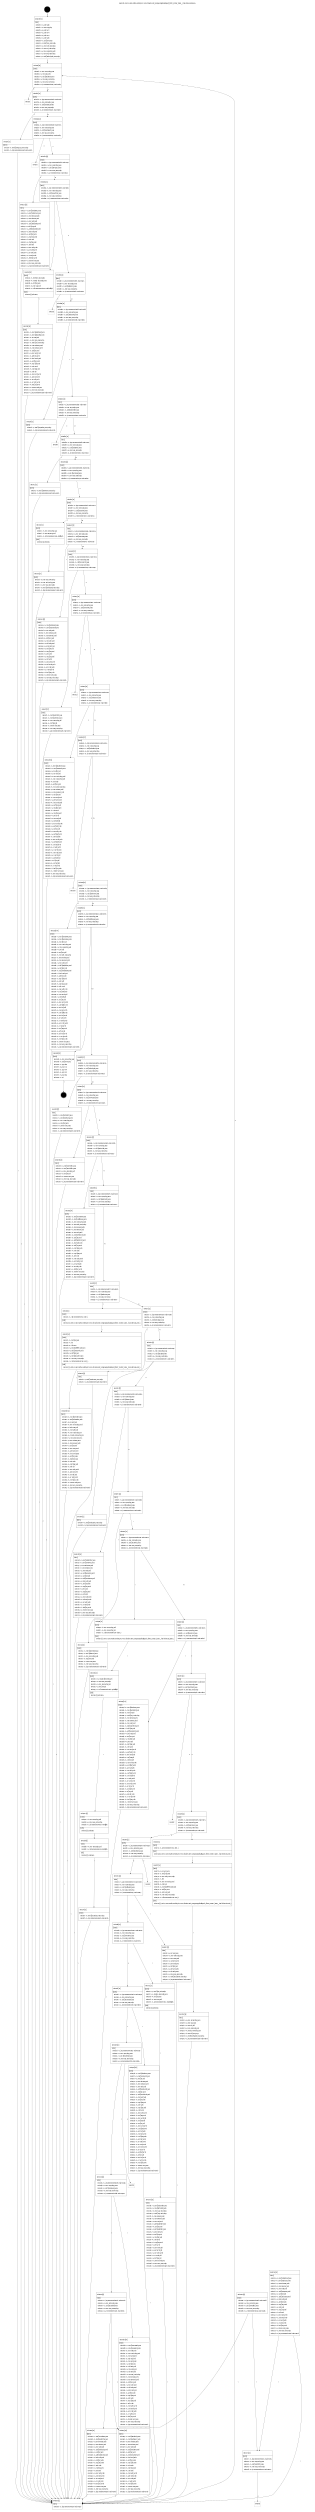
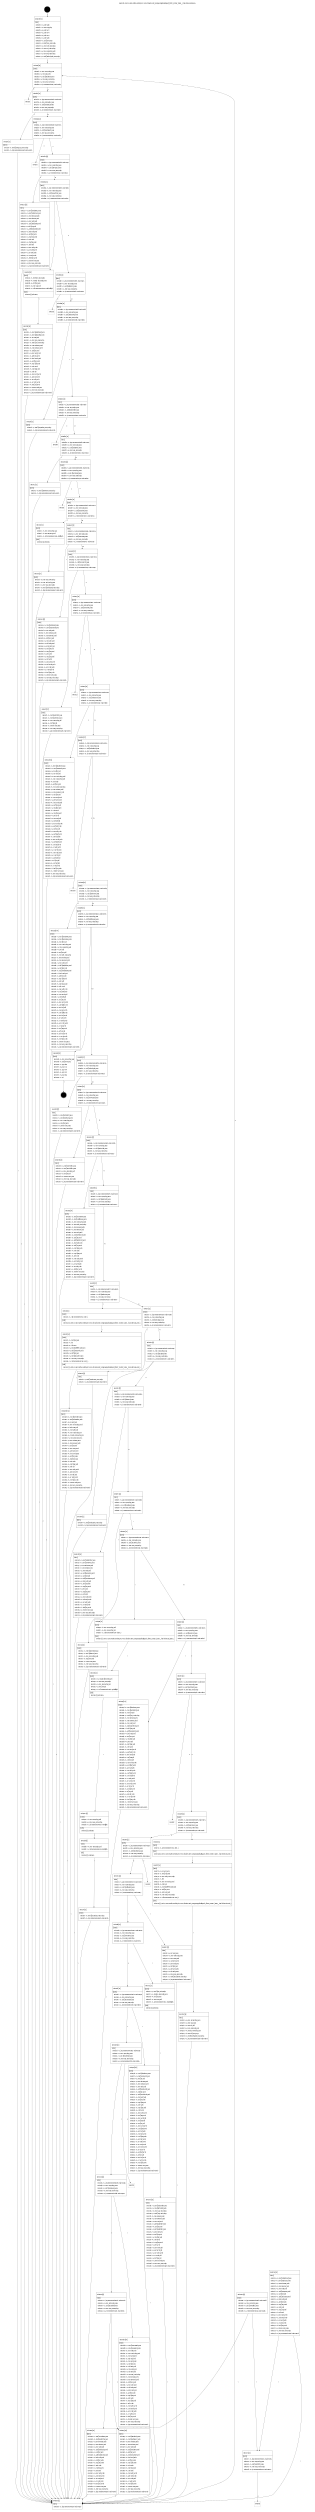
node "0x403a78": added
